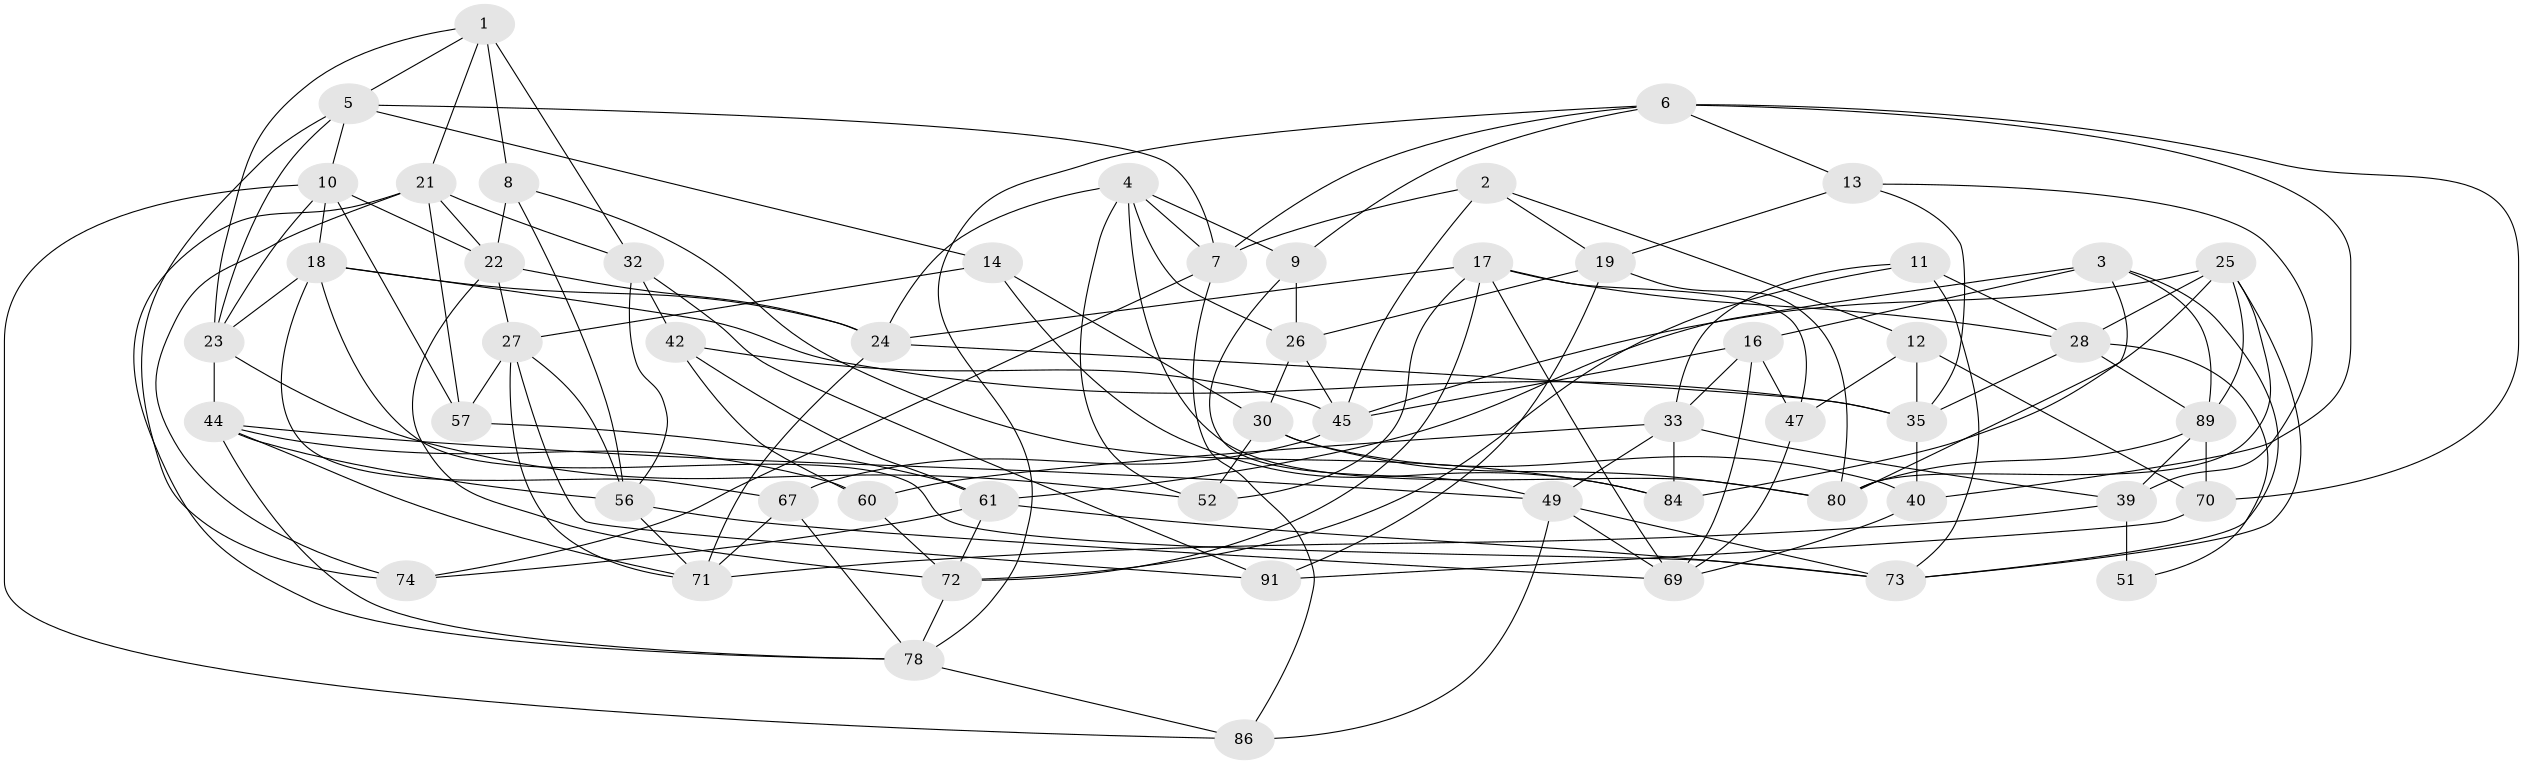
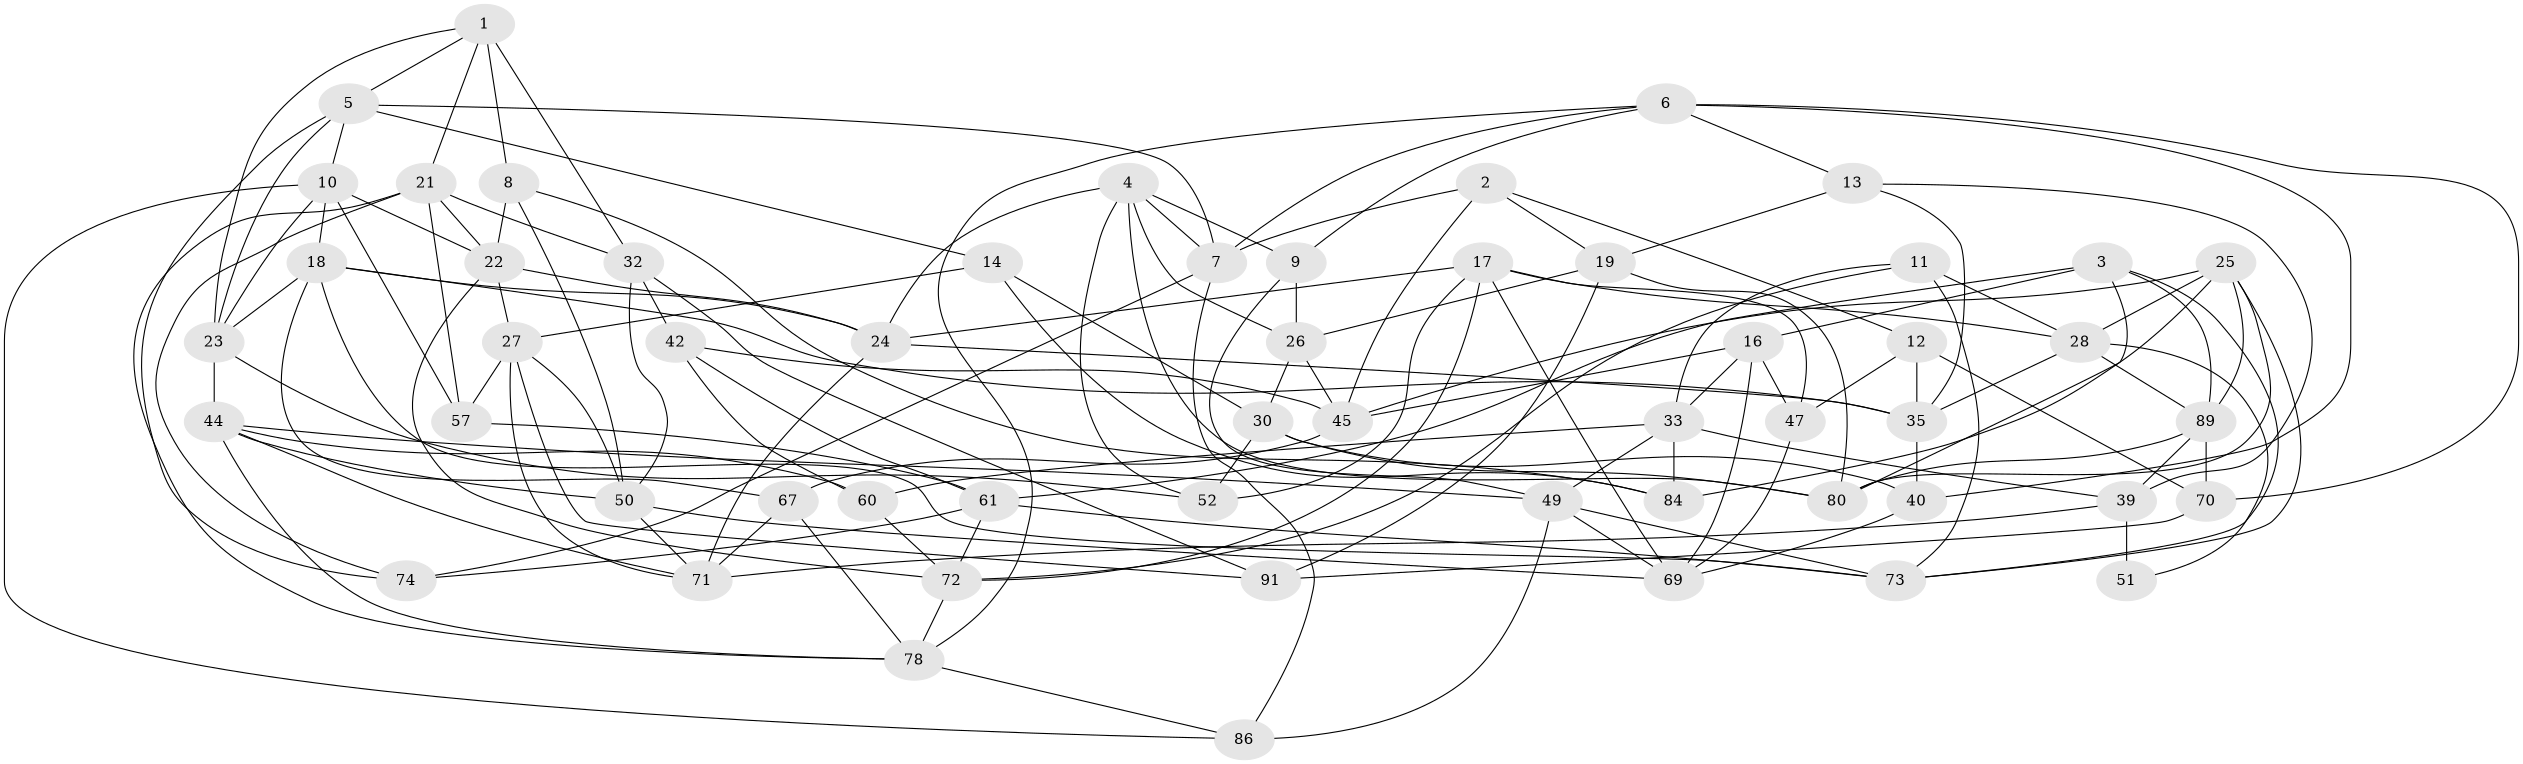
node "56": label "56" -> "50"
